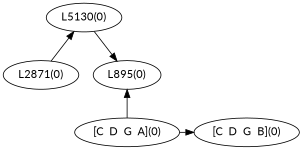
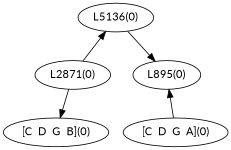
node "L5130(0)": label "L5130(0)" -> "L5136(0)"
edge "[C  D  G  A](0)" -> "[C  D  G  B](0)": now "L2871(0)" -> "[C  D  G  B](0)"
